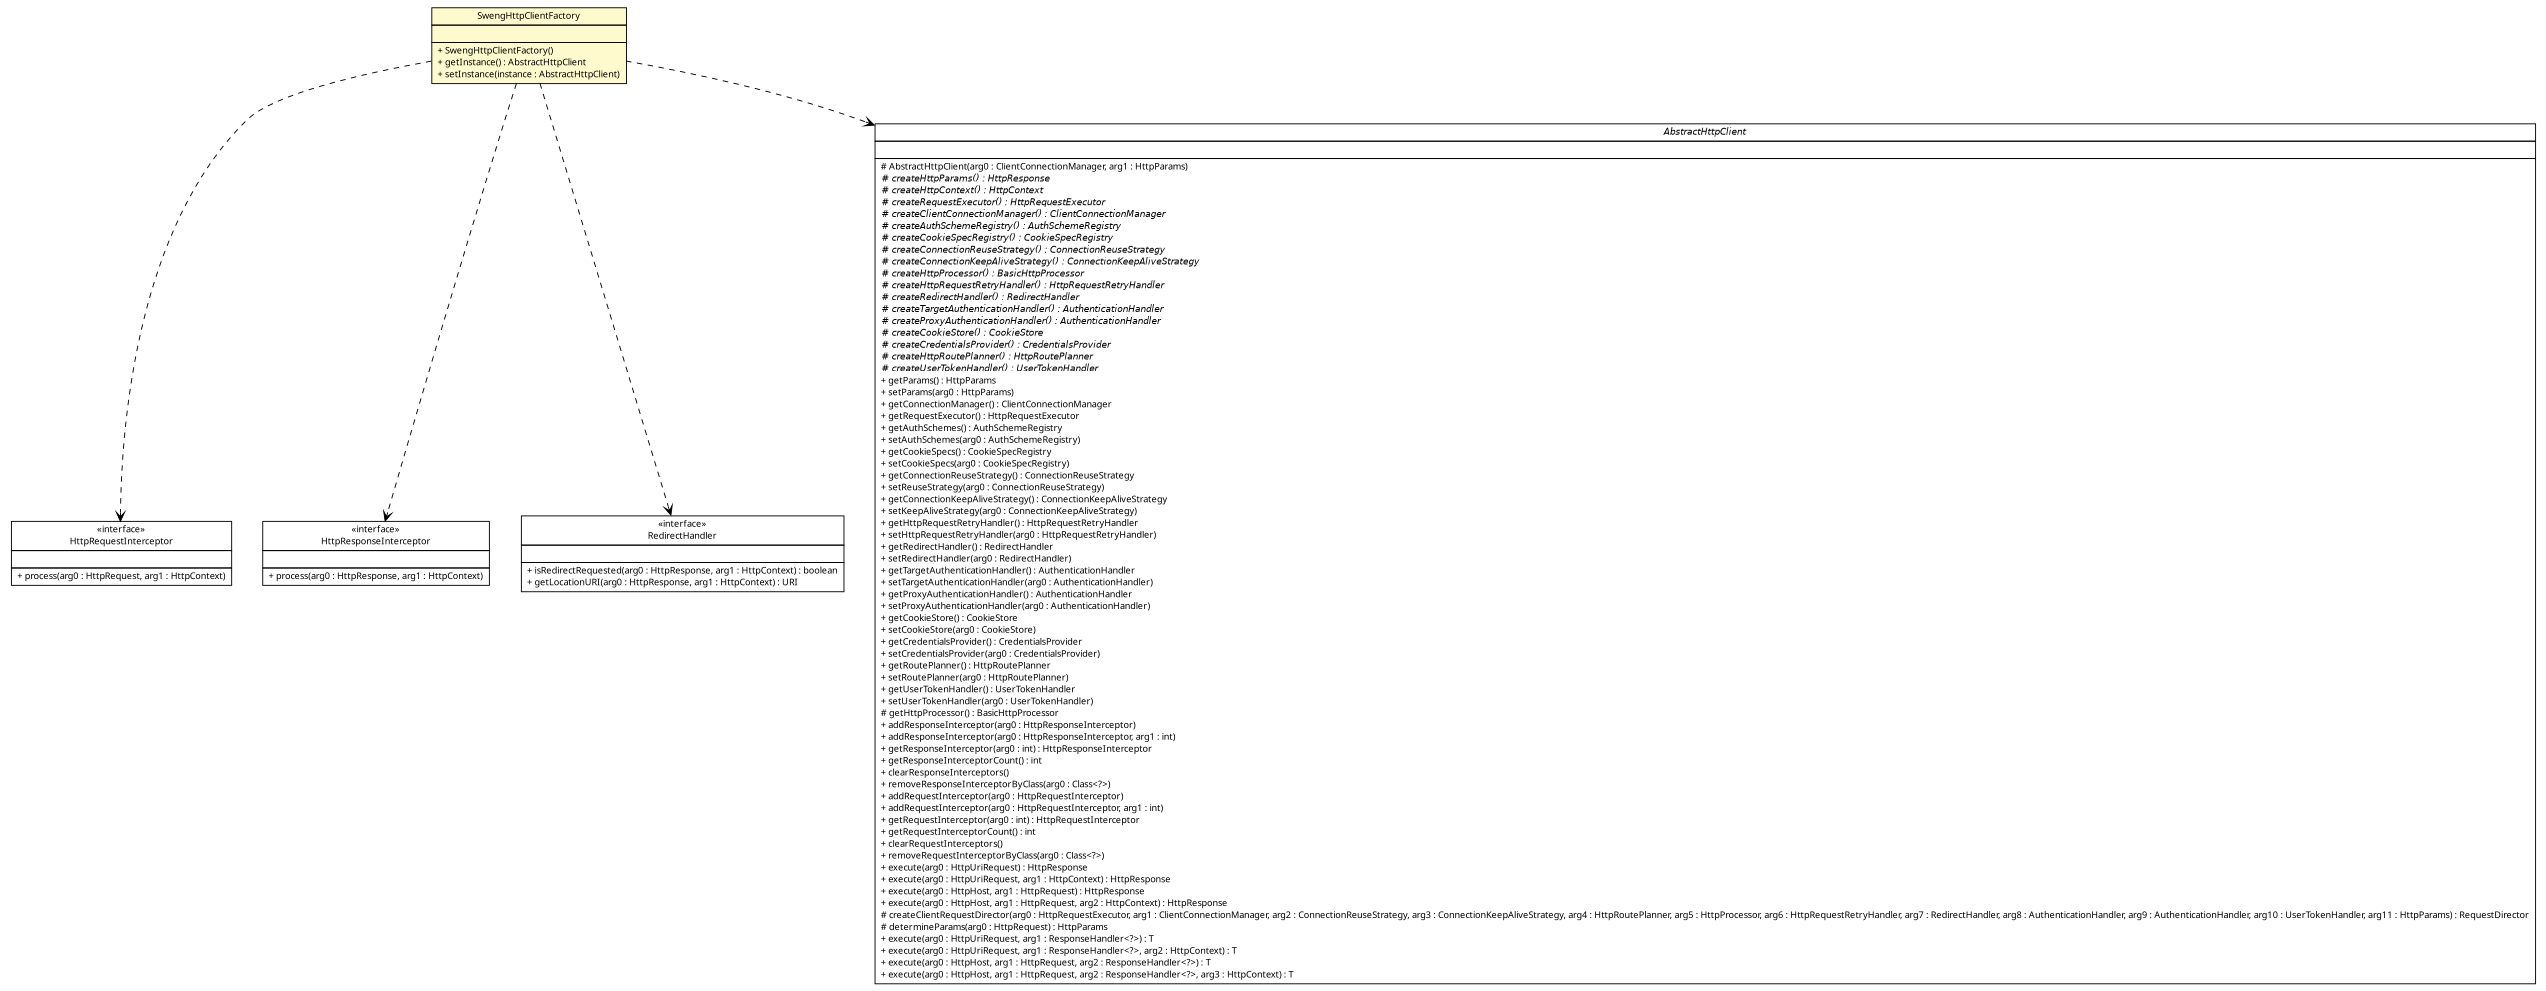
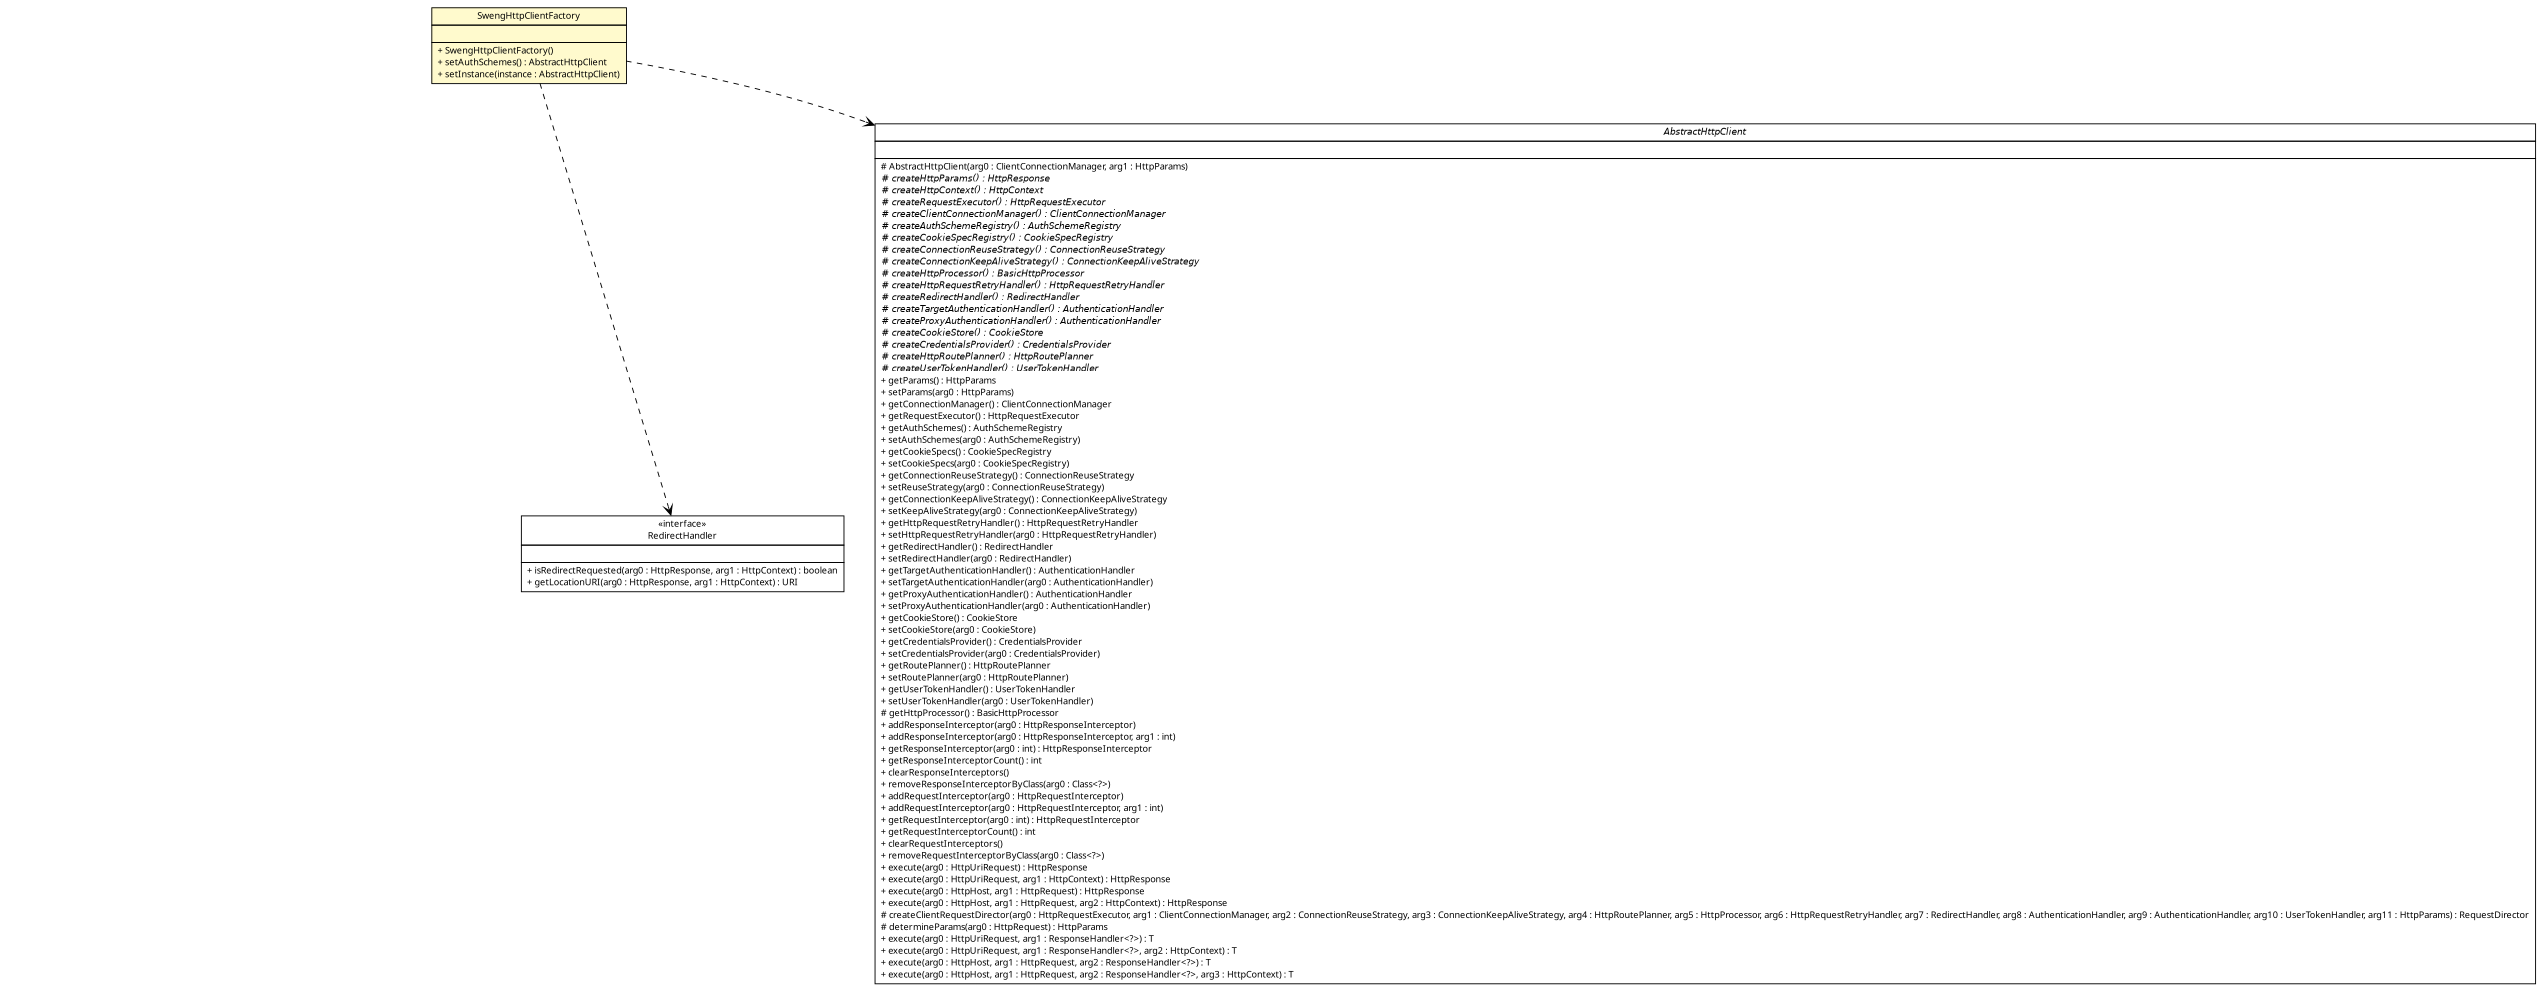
node "SwengHttpClientFactory": text "+ getInstance() : AbstractHttpClient" -> "+ setAuthSchemes() : AbstractHttpClient"
node "HttpRequestInterceptor": removed
node "HttpResponseInterceptor": removed
